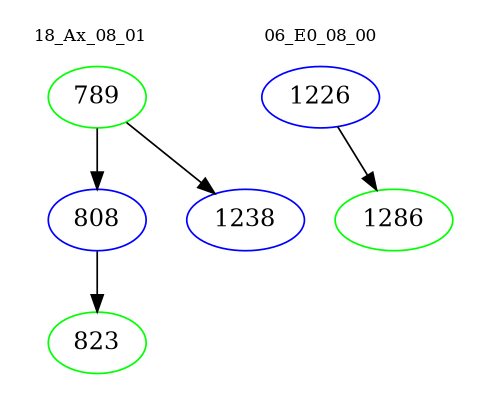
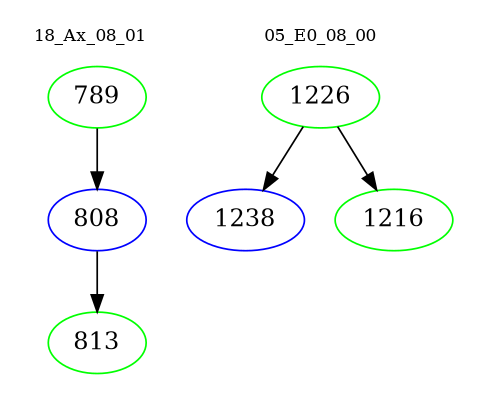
cluster "06_E0_08_00": label "06_E0_08_00" -> "05_E0_08_00"
node "1226": color blue -> green
edge "789" -> "1238": now "1226" -> "1238"
node "1286": label "1286" -> "1216"
node "823": label "823" -> "813"
